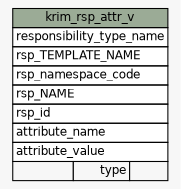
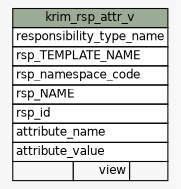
node "krim_rsp_attr_v": text "type" -> "view"
